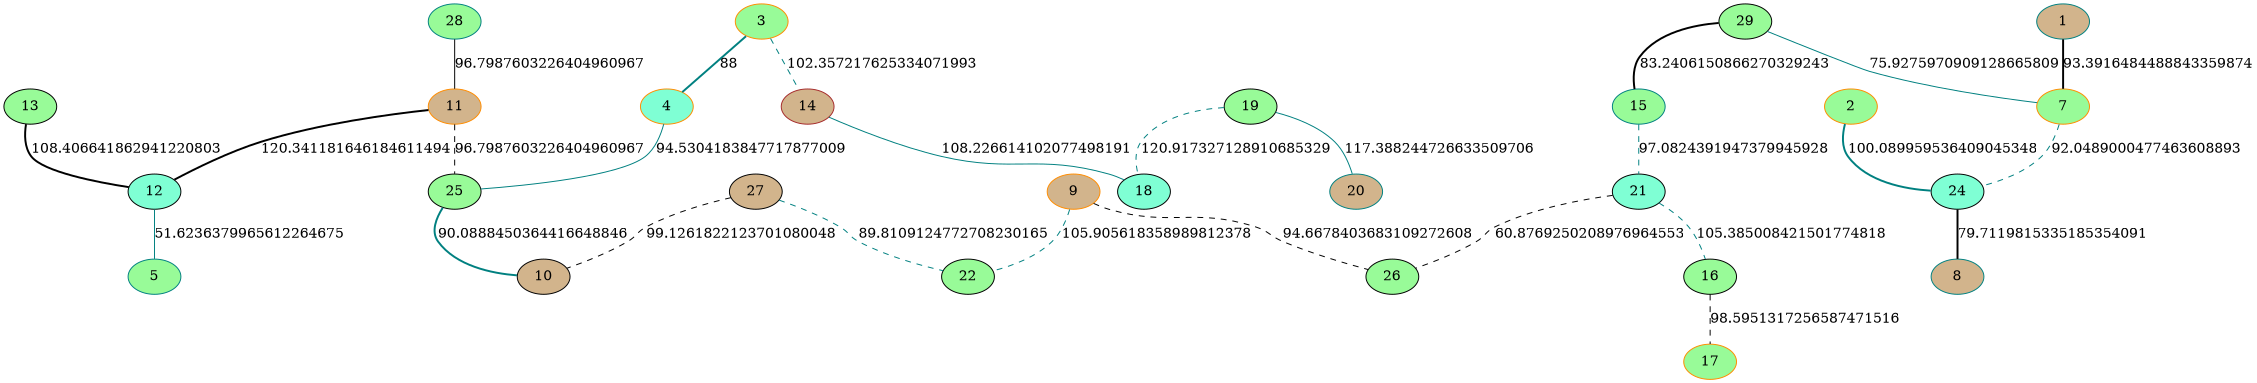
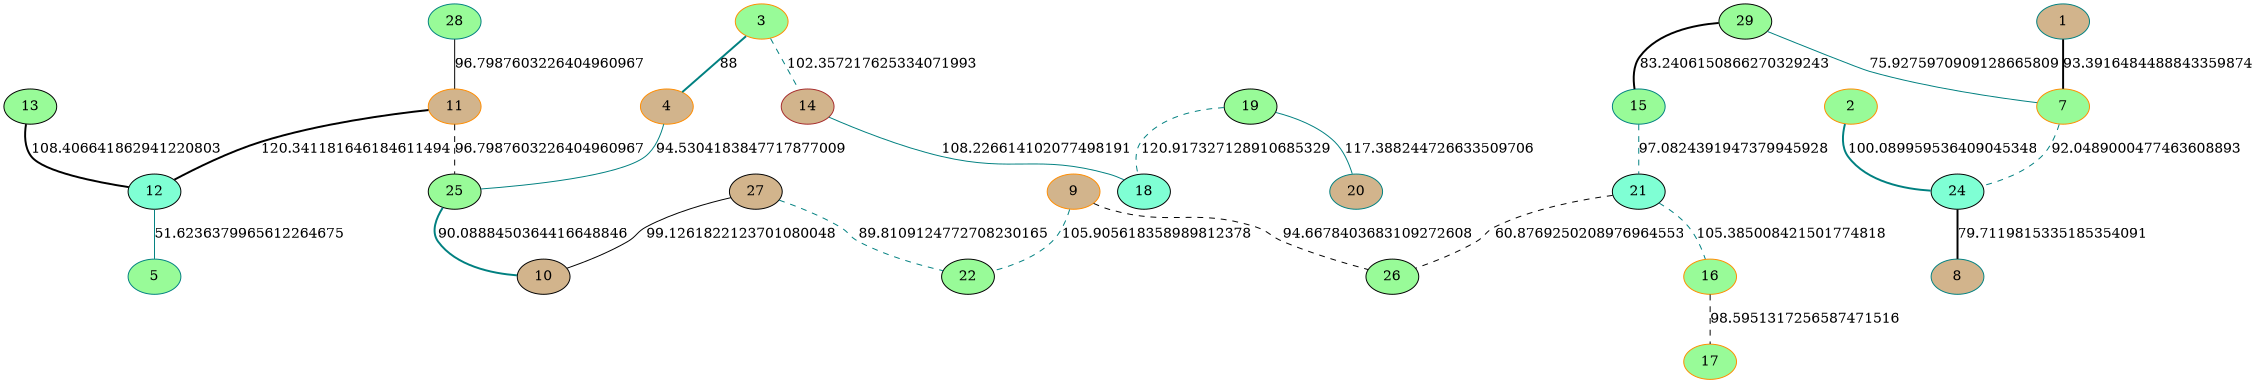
node "4": fillcolor aquamarine -> tan
edge "27" -- "10": style dashed -> solid
node "16": color black -> darkorange
